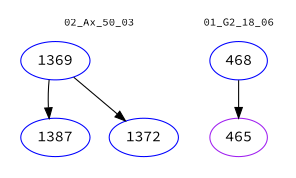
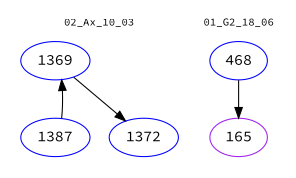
cluster "02_Ax_50_03": label "02_Ax_50_03" -> "02_Ax_10_03"
edge "1369" -> "1387": reversed
node "465": label "465" -> "165"
